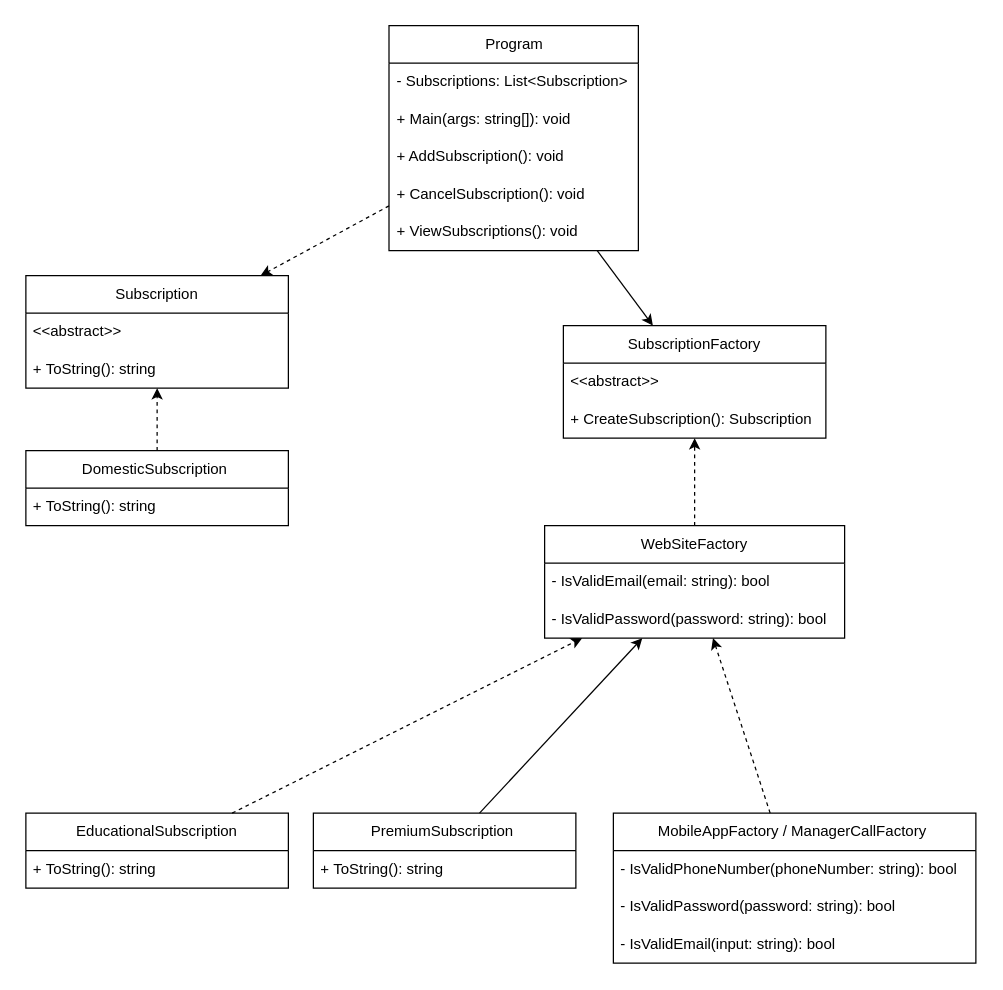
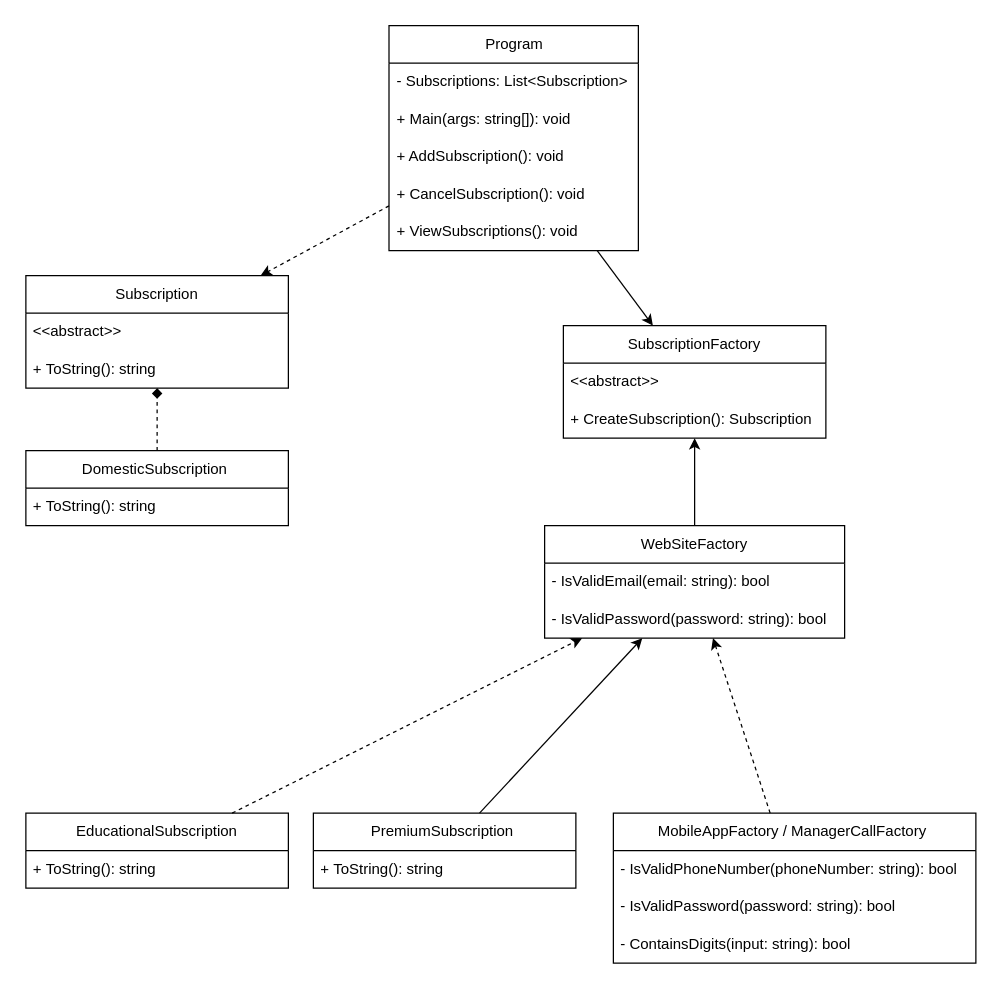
edge "DomesticSubscription" -> "Subscription": arrowhead classic -> diamond
edge "WebSiteFactory" -> "SubscriptionFactory": style dashed -> solid
node "- IsValidEmail(input: string): bool": label "- IsValidEmail(input: string): bool" -> "- ContainsDigits(input: string): bool"
